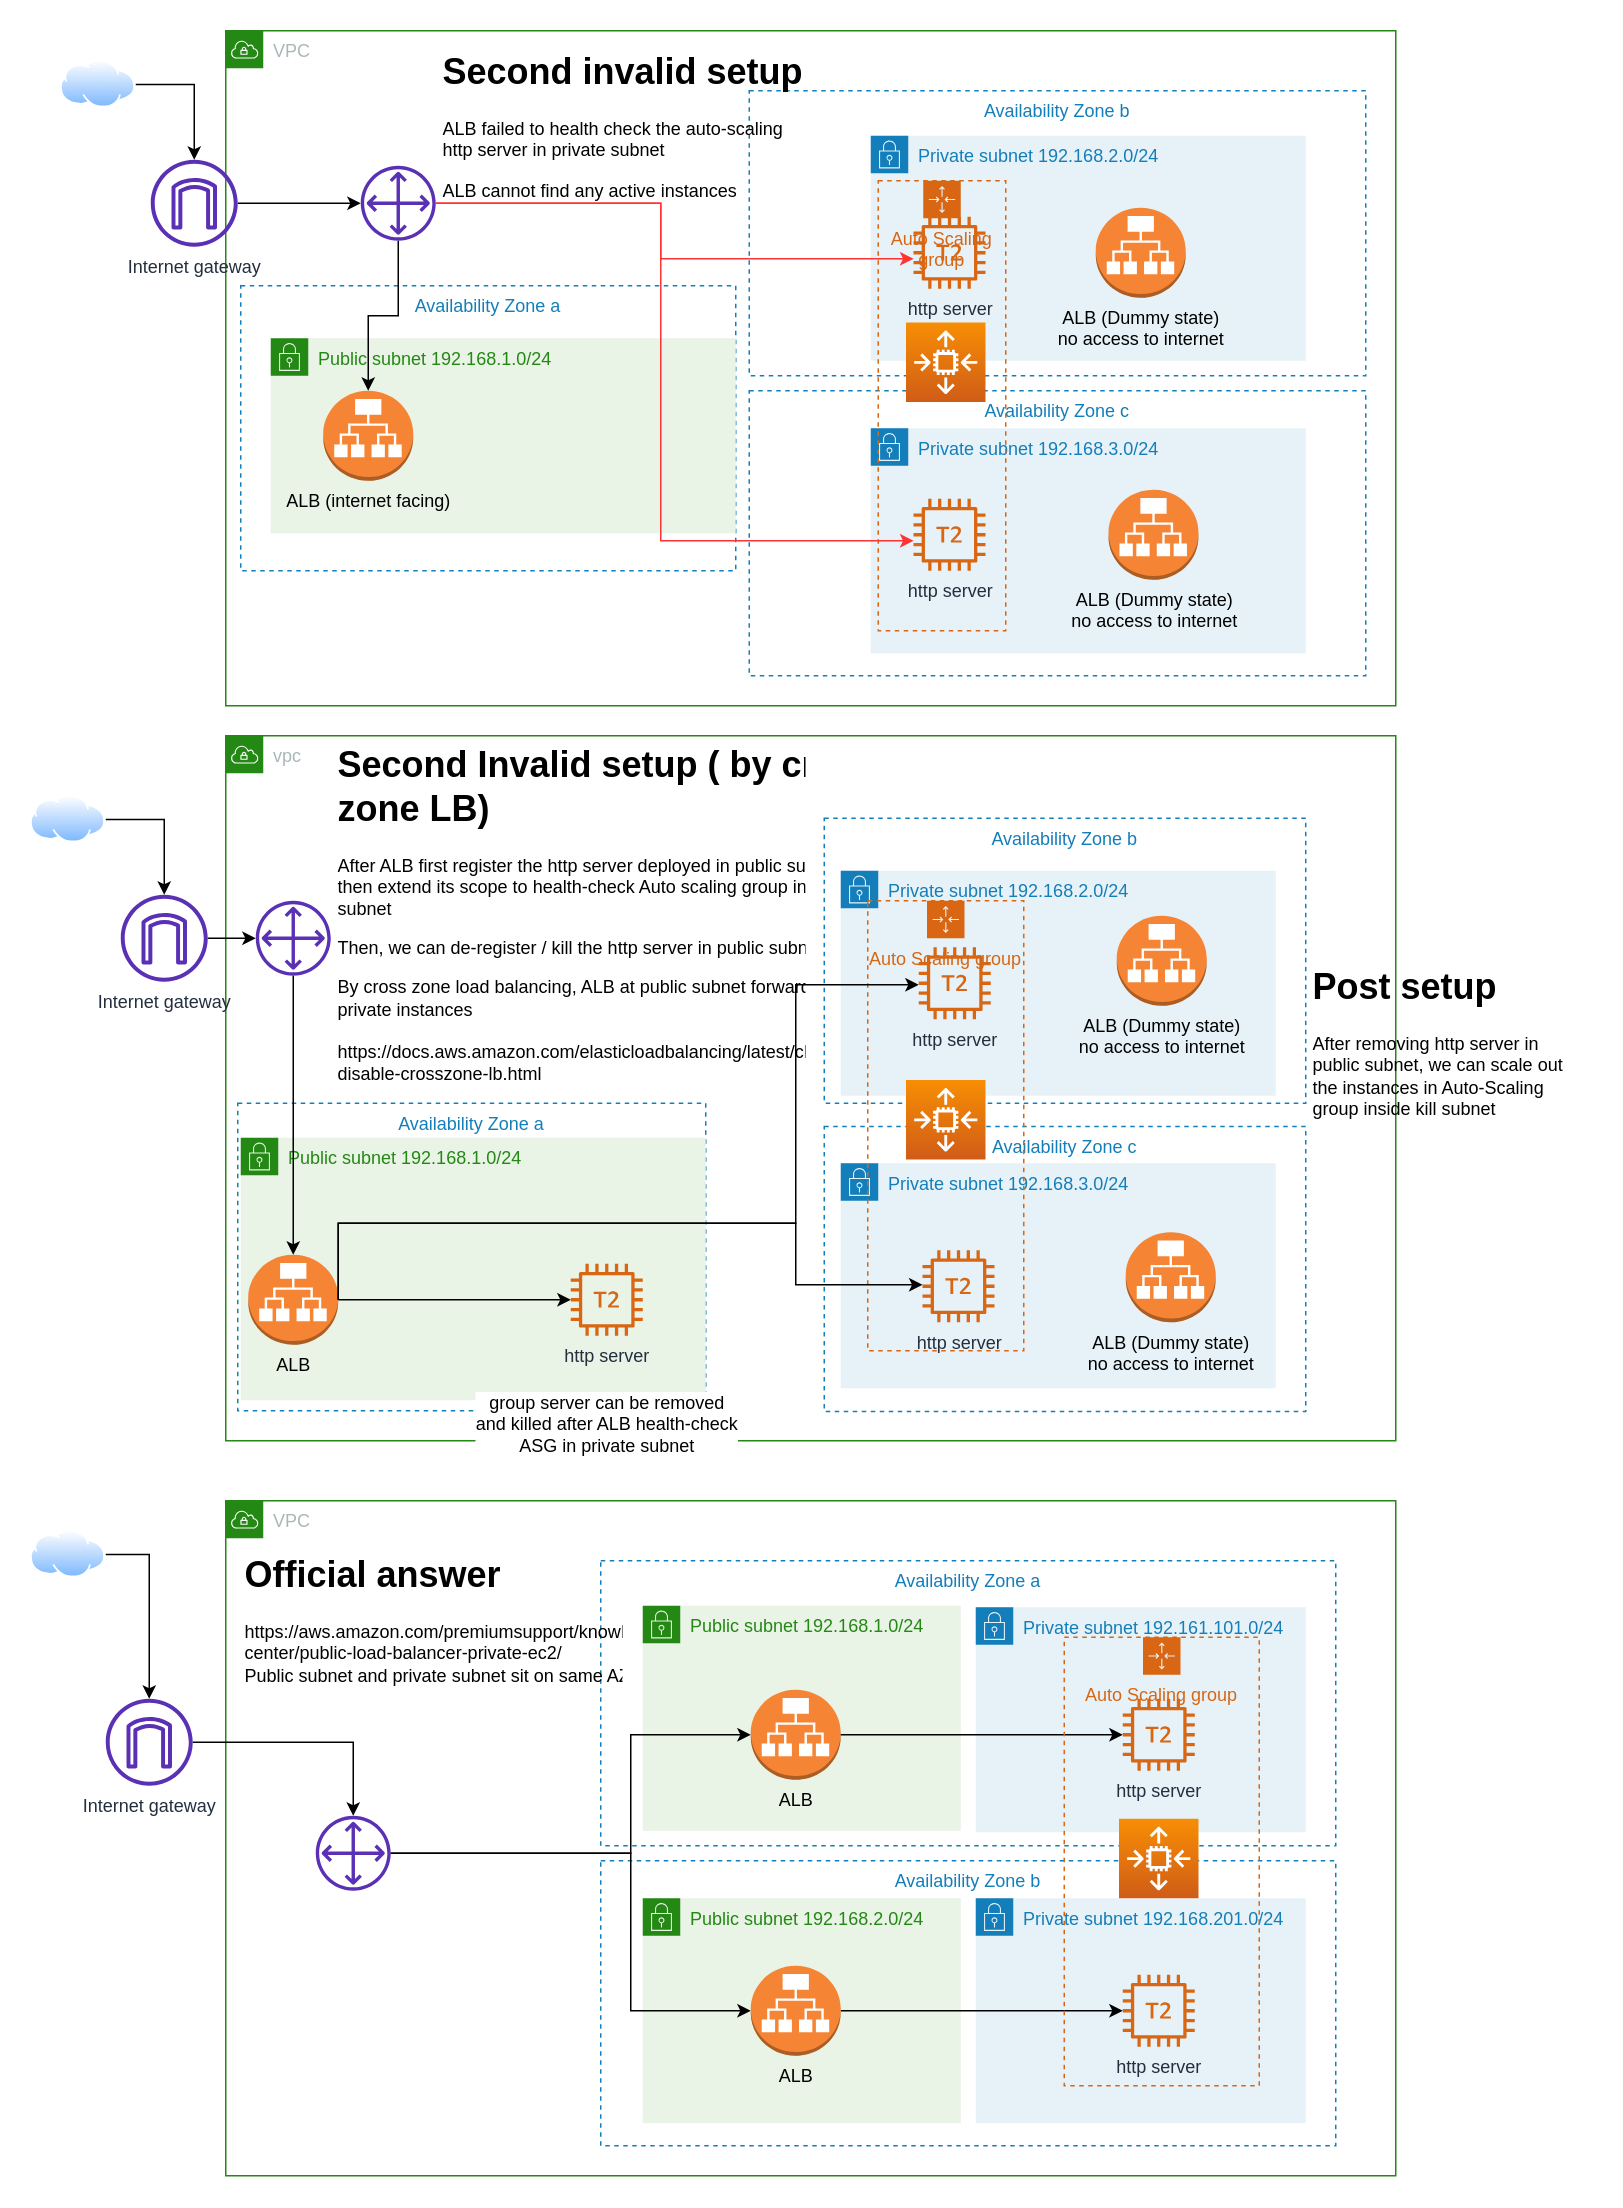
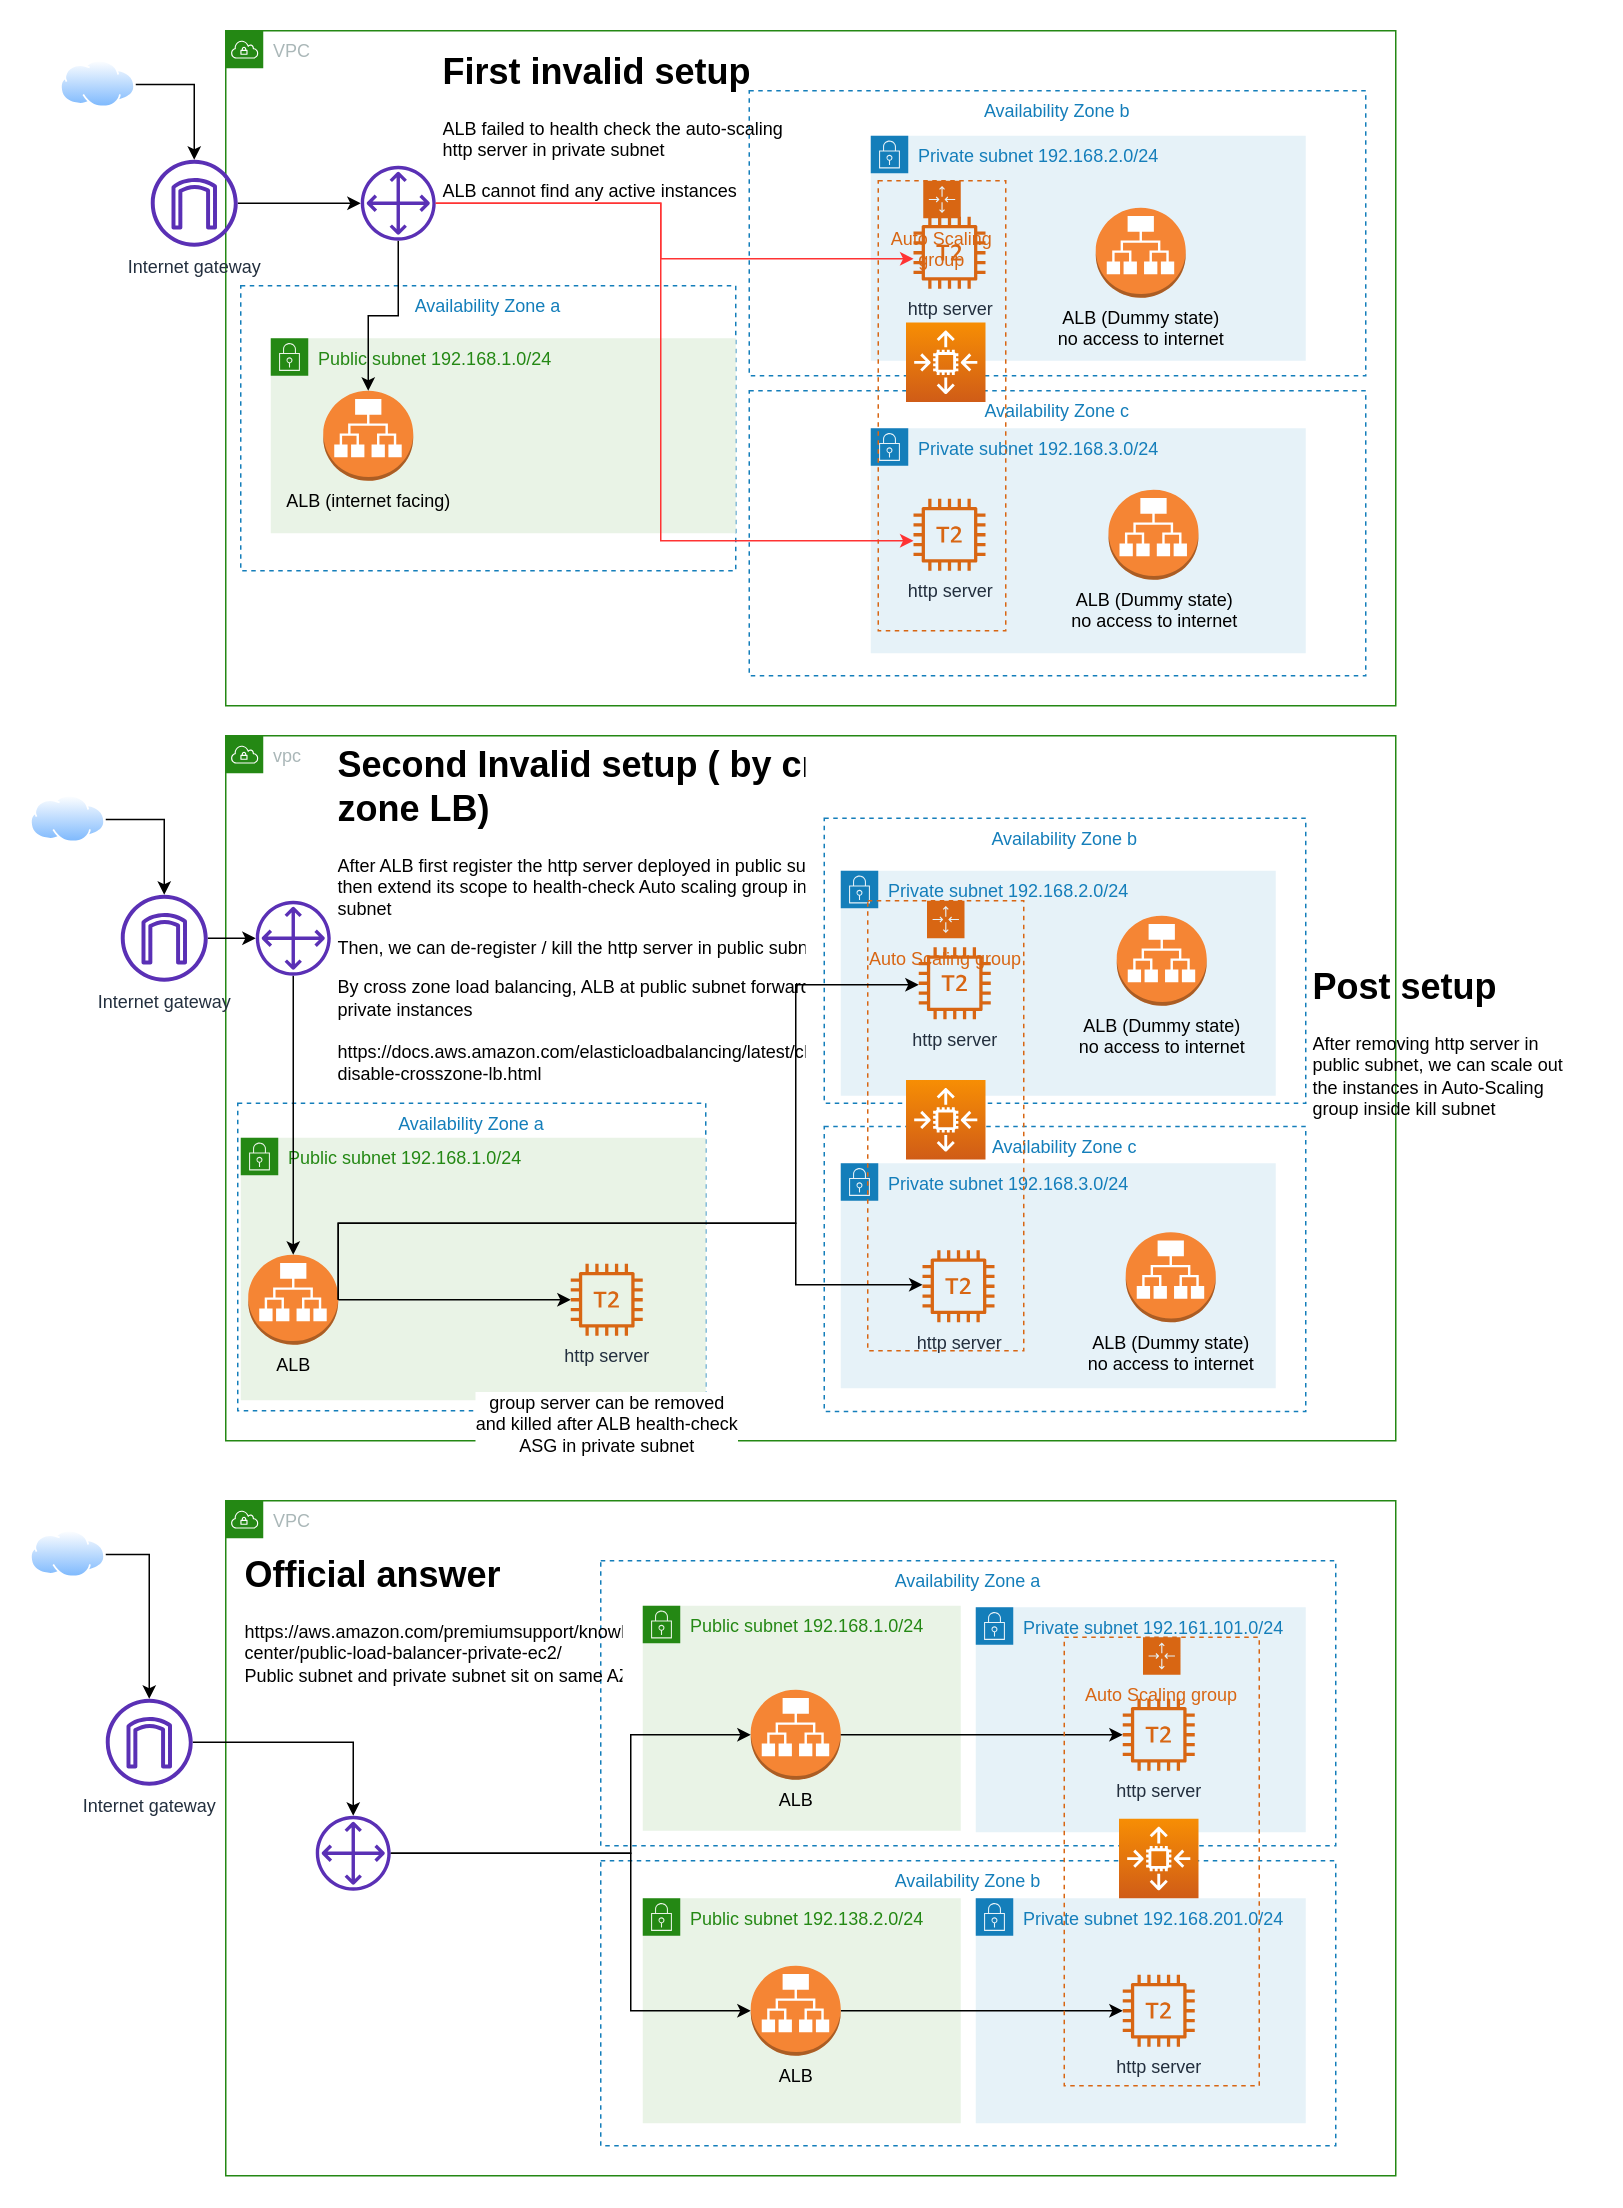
node "Second invalid setup ALB failed to health check the auto-scaling http server in private subnet ALB cannot find any active instances .ALB refused to forward traffic to instance in ASG": label "Second invalid setup ALB failed to health check the auto-scaling http server in private subnet ALB cannot find any active instances .ALB refused to forward traffic to instance in ASG" -> "First invalid setup ALB failed to health check the auto-scaling http server in private subnet ALB cannot find any active instances .ALB refused to forward traffic to instance in ASG"
node "Public subnet 192.168.2.0/24": label "Public subnet 192.168.2.0/24" -> "Public subnet 192.138.2.0/24"
